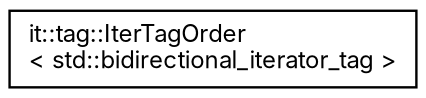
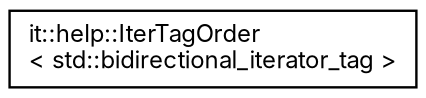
node "it::tag::IterTagOrder < std::bidirectional_iterator_tag >": label "it::tag::IterTagOrder < std::bidirectional_iterator_tag >" -> "it::help::IterTagOrder < std::bidirectional_iterator_tag >"
